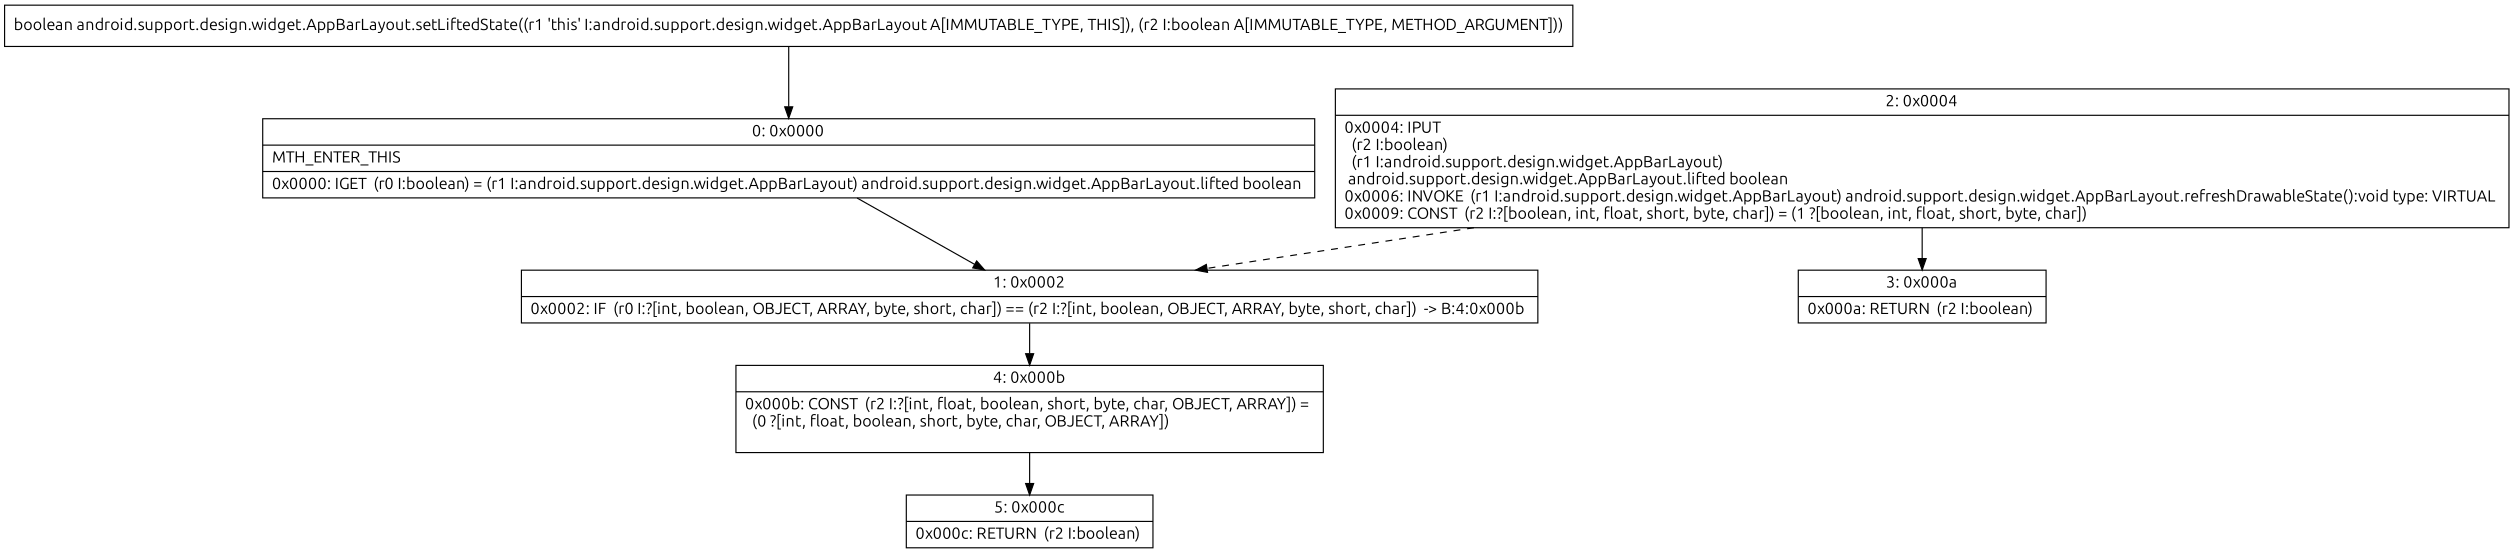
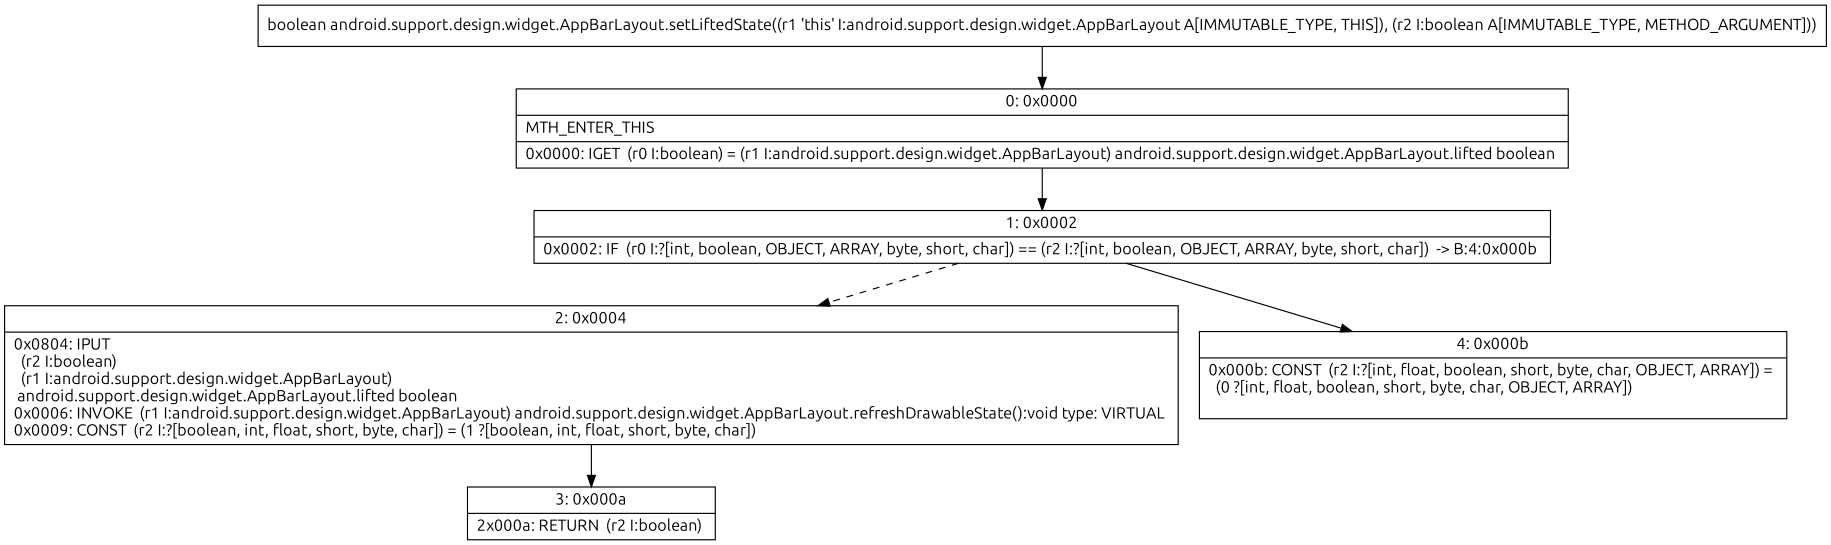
node "2: 0x0004": text "0x0004: IPUT" -> "0x0804: IPUT"
edge "2: 0x0004" -> "1: 0x0002": reversed
node "3: 0x000a": text "0x000a: RETURN  (r2 I:boolean)" -> "2x000a: RETURN  (r2 I:boolean)"
node "5: 0x000c": removed
